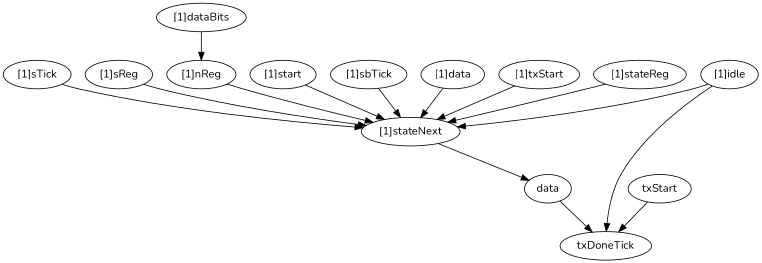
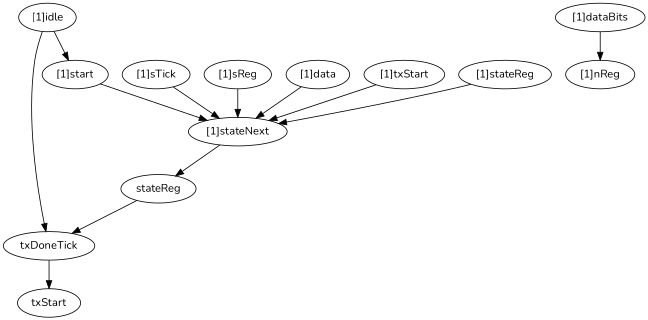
node "[1]sbTick": removed
edge "[1]nReg" -> "[1]stateNext": removed
edge "[1]idle" -> "[1]stateNext": now "[1]idle" -> "[1]start"
node "data": label "data" -> "stateReg"
edge "txStart" -> "txDoneTick": reversed
